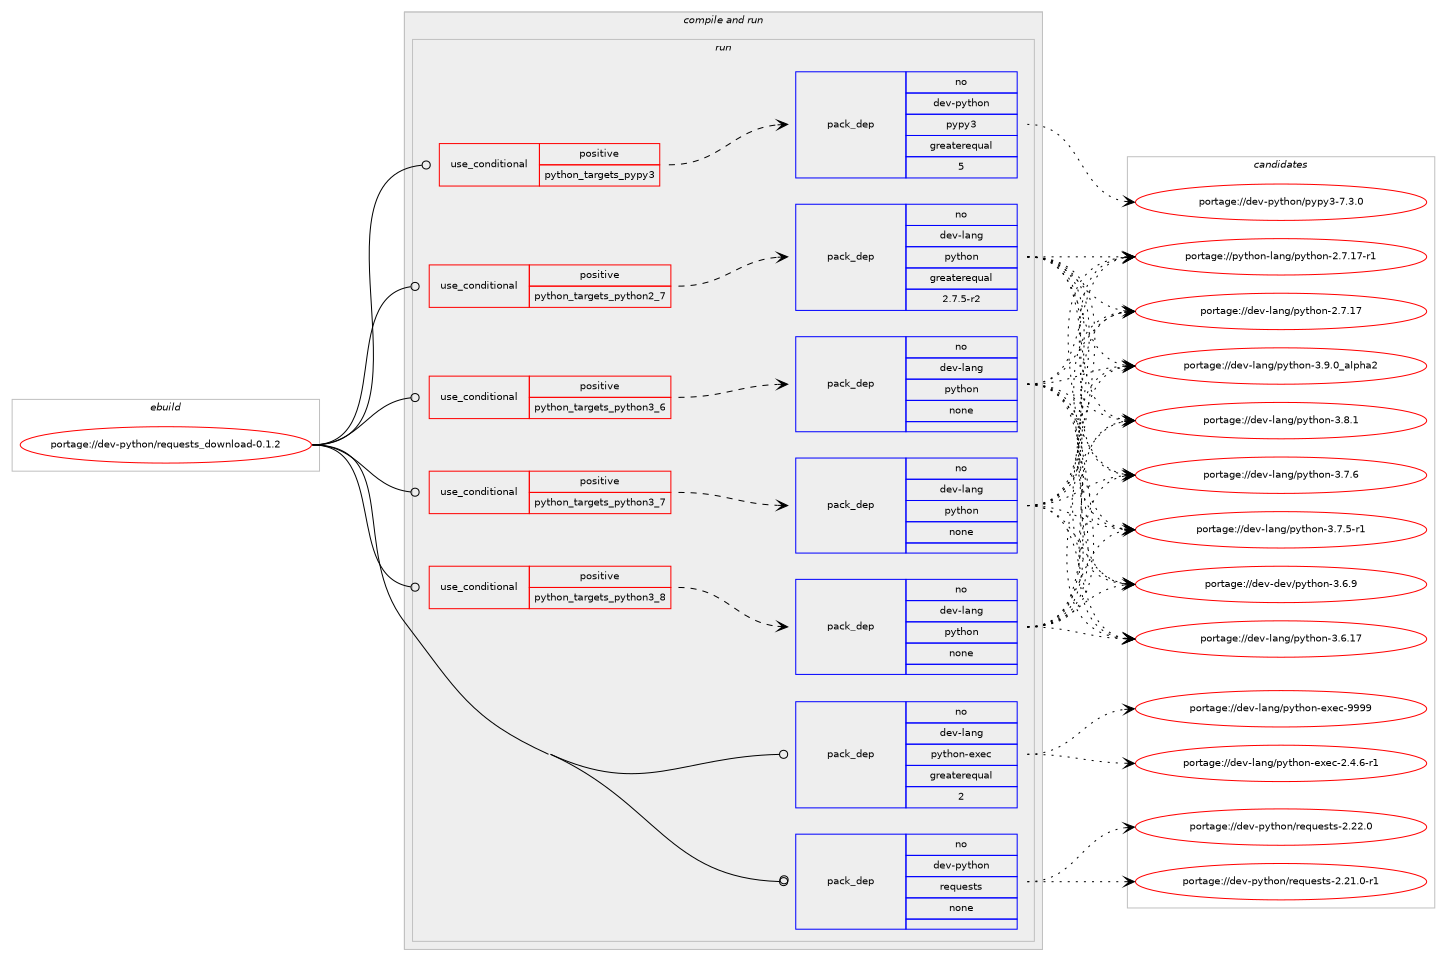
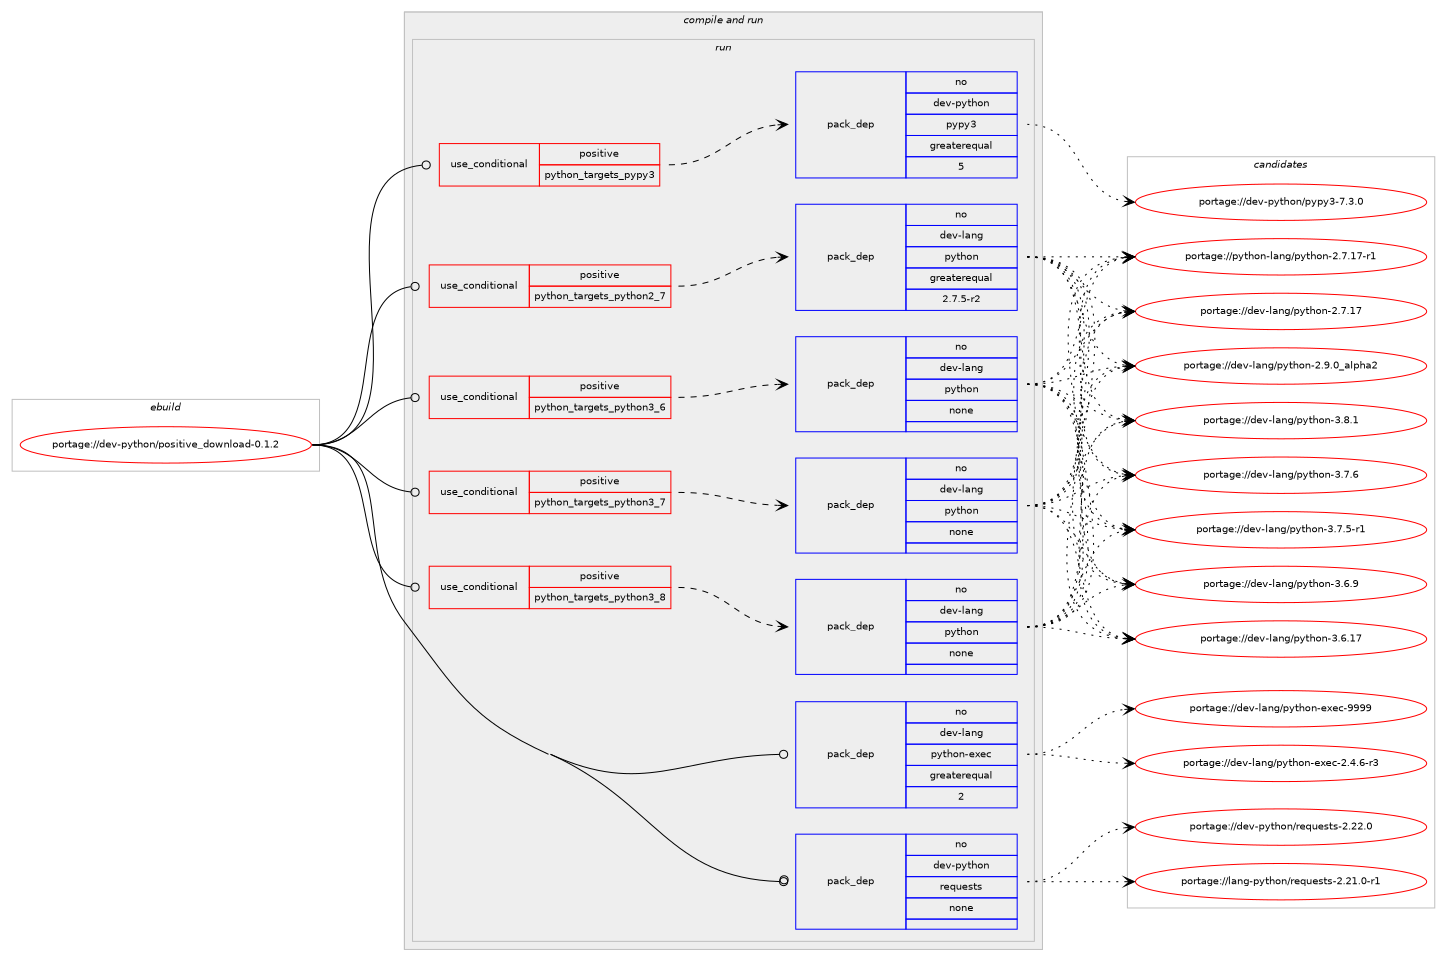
node "portage://dev-lang/python-3.9.0_alpha2": label "portage://dev-lang/python-3.9.0_alpha2" -> "portage://dev-lang/python-2.9.0_alpha2"
node "portage://dev-python/requests_download-0.1.2": label "portage://dev-python/requests_download-0.1.2" -> "portage://dev-python/positive_download-0.1.2"
node "portage://dev-dev/python-3.6.9": label "portage://dev-dev/python-3.6.9" -> "portage://dev-lang/python-3.6.9"
node "portage://dev-lang/python-exec-2.4.6-r1": label "portage://dev-lang/python-exec-2.4.6-r1" -> "portage://dev-lang/python-exec-2.4.6-r3"
node "portage://dev-python/requests-2.21.0-r1": label "portage://dev-python/requests-2.21.0-r1" -> "portage://lang-python/requests-2.21.0-r1"
